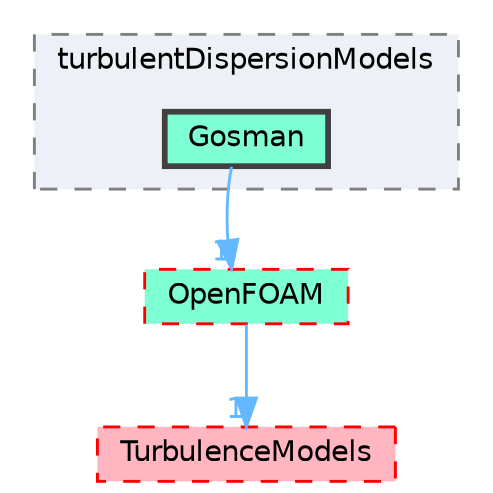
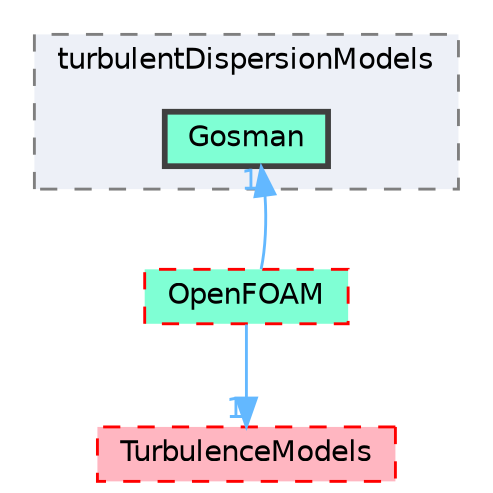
edge "Gosman" -> "OpenFOAM": reversed
